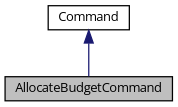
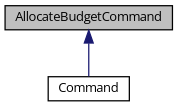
edge "AllocateBudgetCommand" -> "Command": reversed
